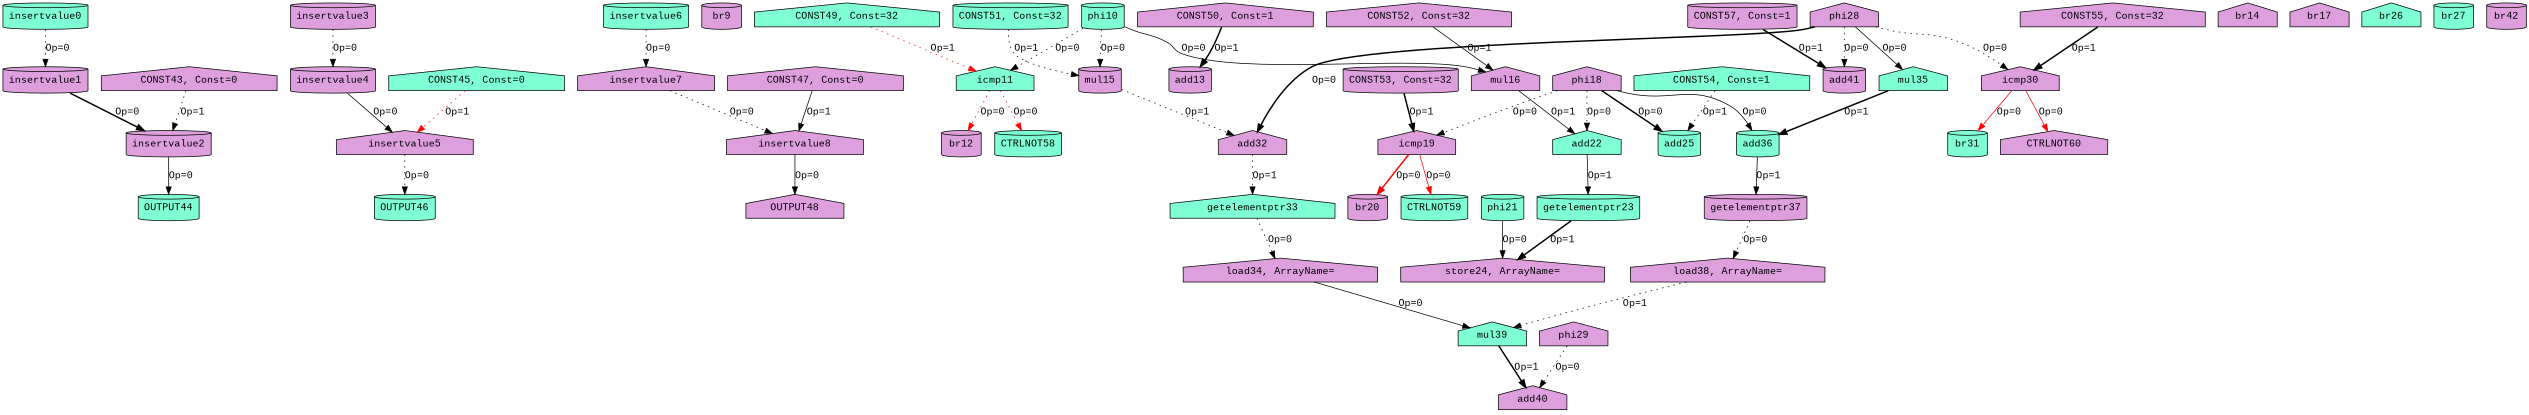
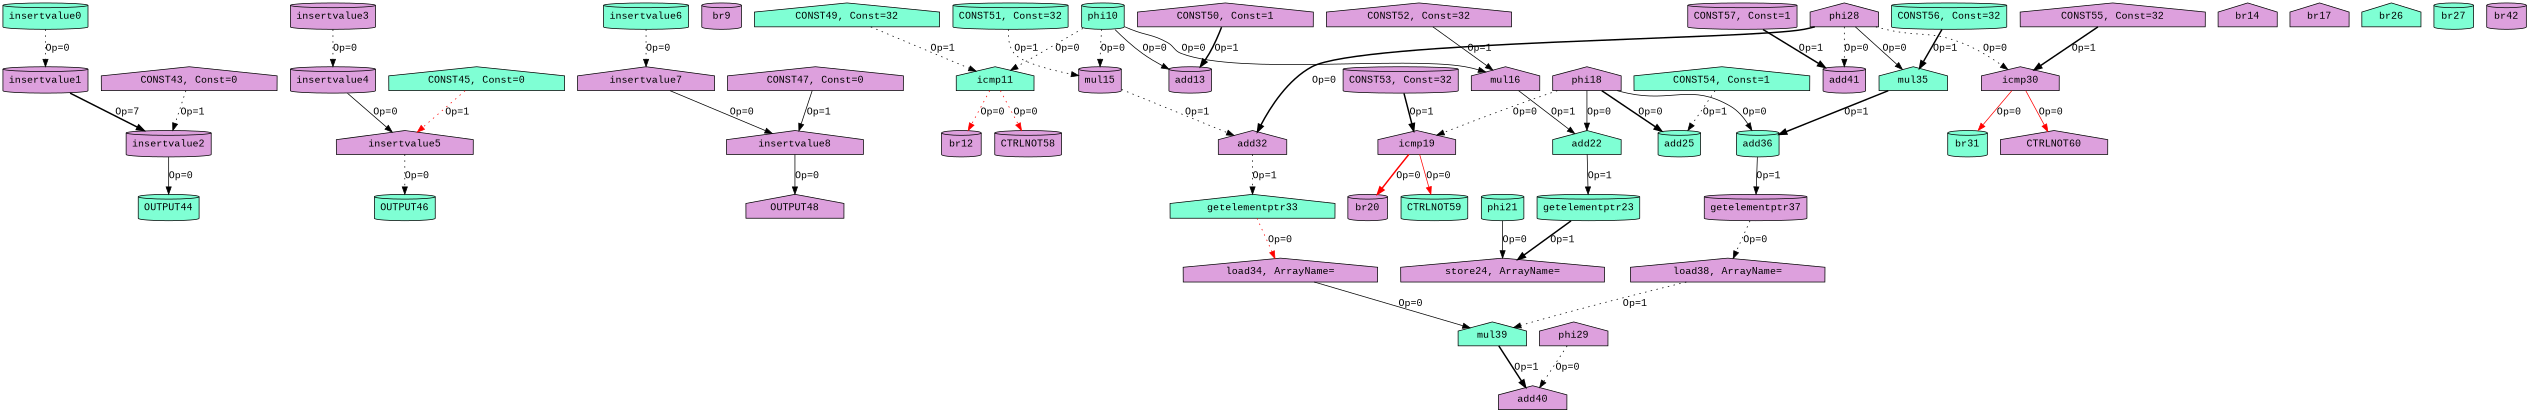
node "CONST56, Const=32": added
edge "CONST49, Const=32" -> "icmp11": color red -> black
edge "phi10" -> "add13": added, label "Op=0"
edge "phi18" -> "add22": style dotted -> solid
edge "insertvalue7" -> "insertvalue8": style dotted -> solid
edge "insertvalue1" -> "insertvalue2": label "Op=0" -> "Op=7"
node "CTRLNOT58": fillcolor aquamarine -> plum
edge "getelementptr33" -> "load34, ArrayName=": color black -> red
